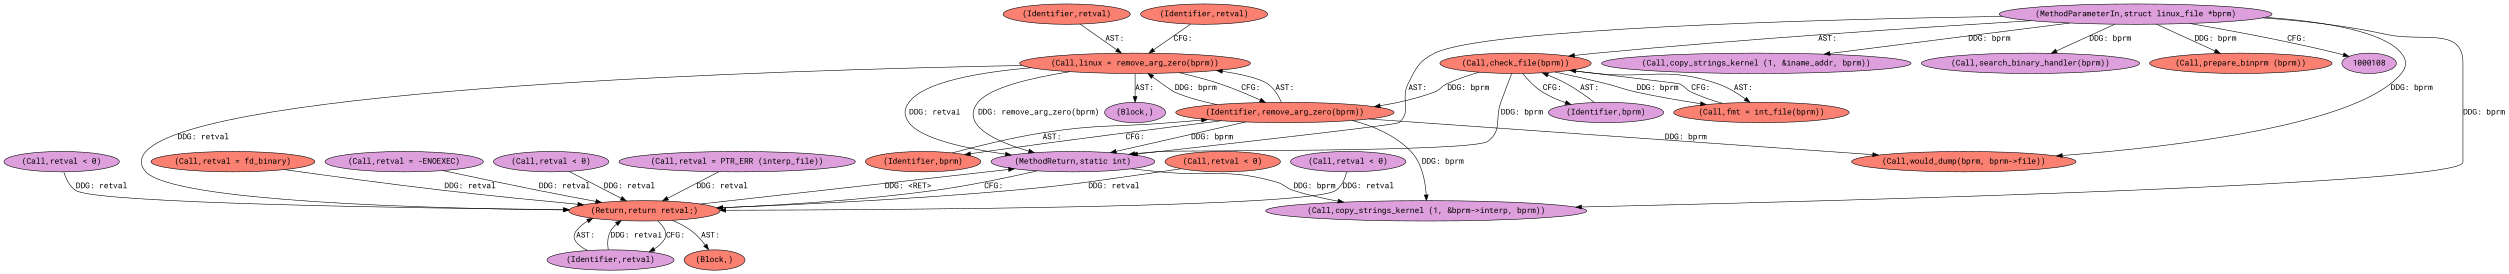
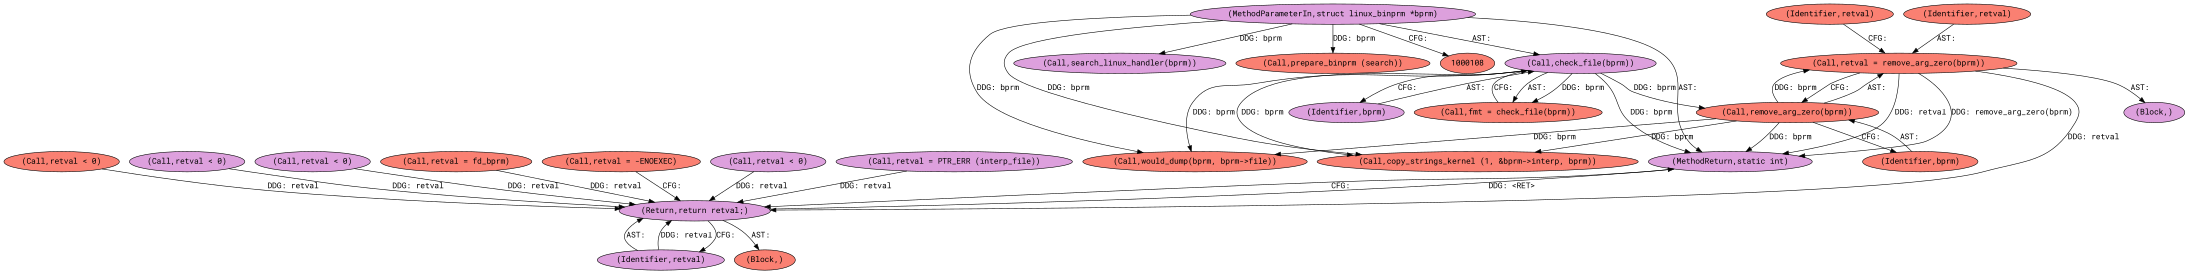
node "(MethodParameterIn,struct linux_file *bprm)": label "(MethodParameterIn,struct linux_file *bprm)" -> "(MethodParameterIn,struct linux_binprm *bprm)"
node "(Call,linux = remove_arg_zero(bprm))": label "(Call,linux = remove_arg_zero(bprm))" -> "(Call,retval = remove_arg_zero(bprm))"
node "(Call,check_file(bprm))": fillcolor salmon -> plum
node "(Call,copy_strings_kernel (1, &iname_addr, bprm))": removed
node "(Call,search_binary_handler(bprm))": label "(Call,search_binary_handler(bprm))" -> "(Call,search_linux_handler(bprm))"
node "(Call,prepare_binprm (bprm))": label "(Call,prepare_binprm (bprm))" -> "(Call,prepare_binprm (search))"
node "1000108": fillcolor plum -> salmon
edge "(Call,check_file(bprm))" -> "(Call,would_dump(bprm, bprm->file))": added, label "DDG: bprm"
node "(Identifier,remove_arg_zero(bprm))": label "(Identifier,remove_arg_zero(bprm))" -> "(Call,remove_arg_zero(bprm))"
node "(Call,fmt = int_file(bprm))": label "(Call,fmt = int_file(bprm))" -> "(Call,fmt = check_file(bprm))"
node "(Call,retval = fd_binary)": label "(Call,retval = fd_binary)" -> "(Call,retval = fd_bprm)"
node "(Call,retval = -ENOEXEC)": fillcolor plum -> salmon
edge "(MethodReturn,static int)" -> "(Call,copy_strings_kernel (1, &bprm->interp, bprm))": now "(Call,check_file(bprm))" -> "(Call,copy_strings_kernel (1, &bprm->interp, bprm))"
edge "(Call,retval = -ENOEXEC)" -> "(Return,return retval;)": label "DDG: retval" -> "CFG: "
node "(Return,return retval;)": fillcolor salmon -> plum
node "(Call,copy_strings_kernel (1, &bprm->interp, bprm))": fillcolor plum -> salmon
